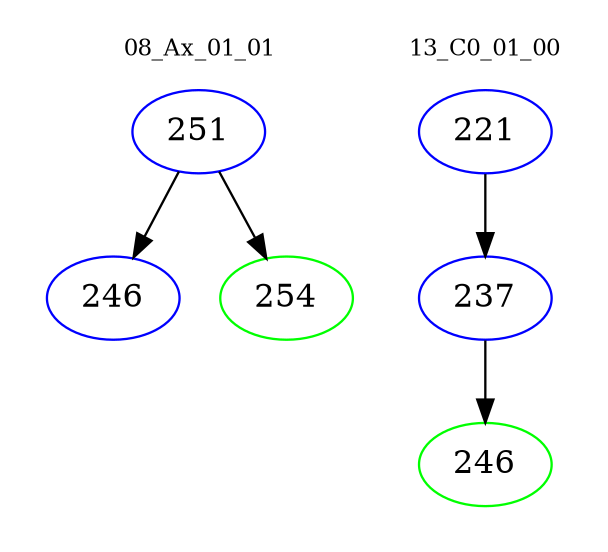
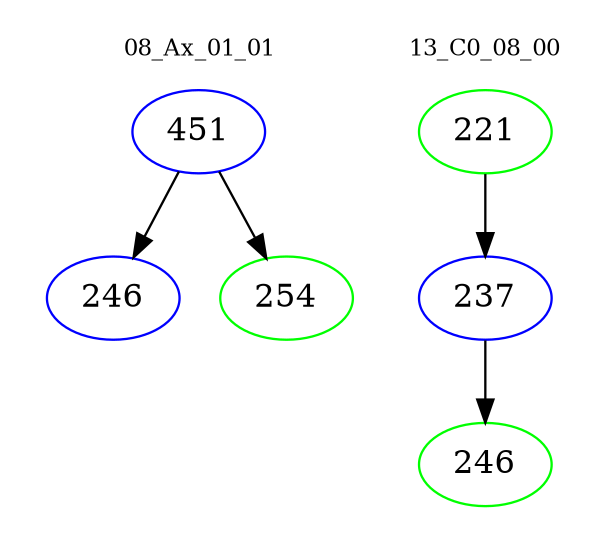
cluster "13_C0_01_00": label "13_C0_01_00" -> "13_C0_08_00"
node "251": label "251" -> "451"
node "221": color blue -> green
